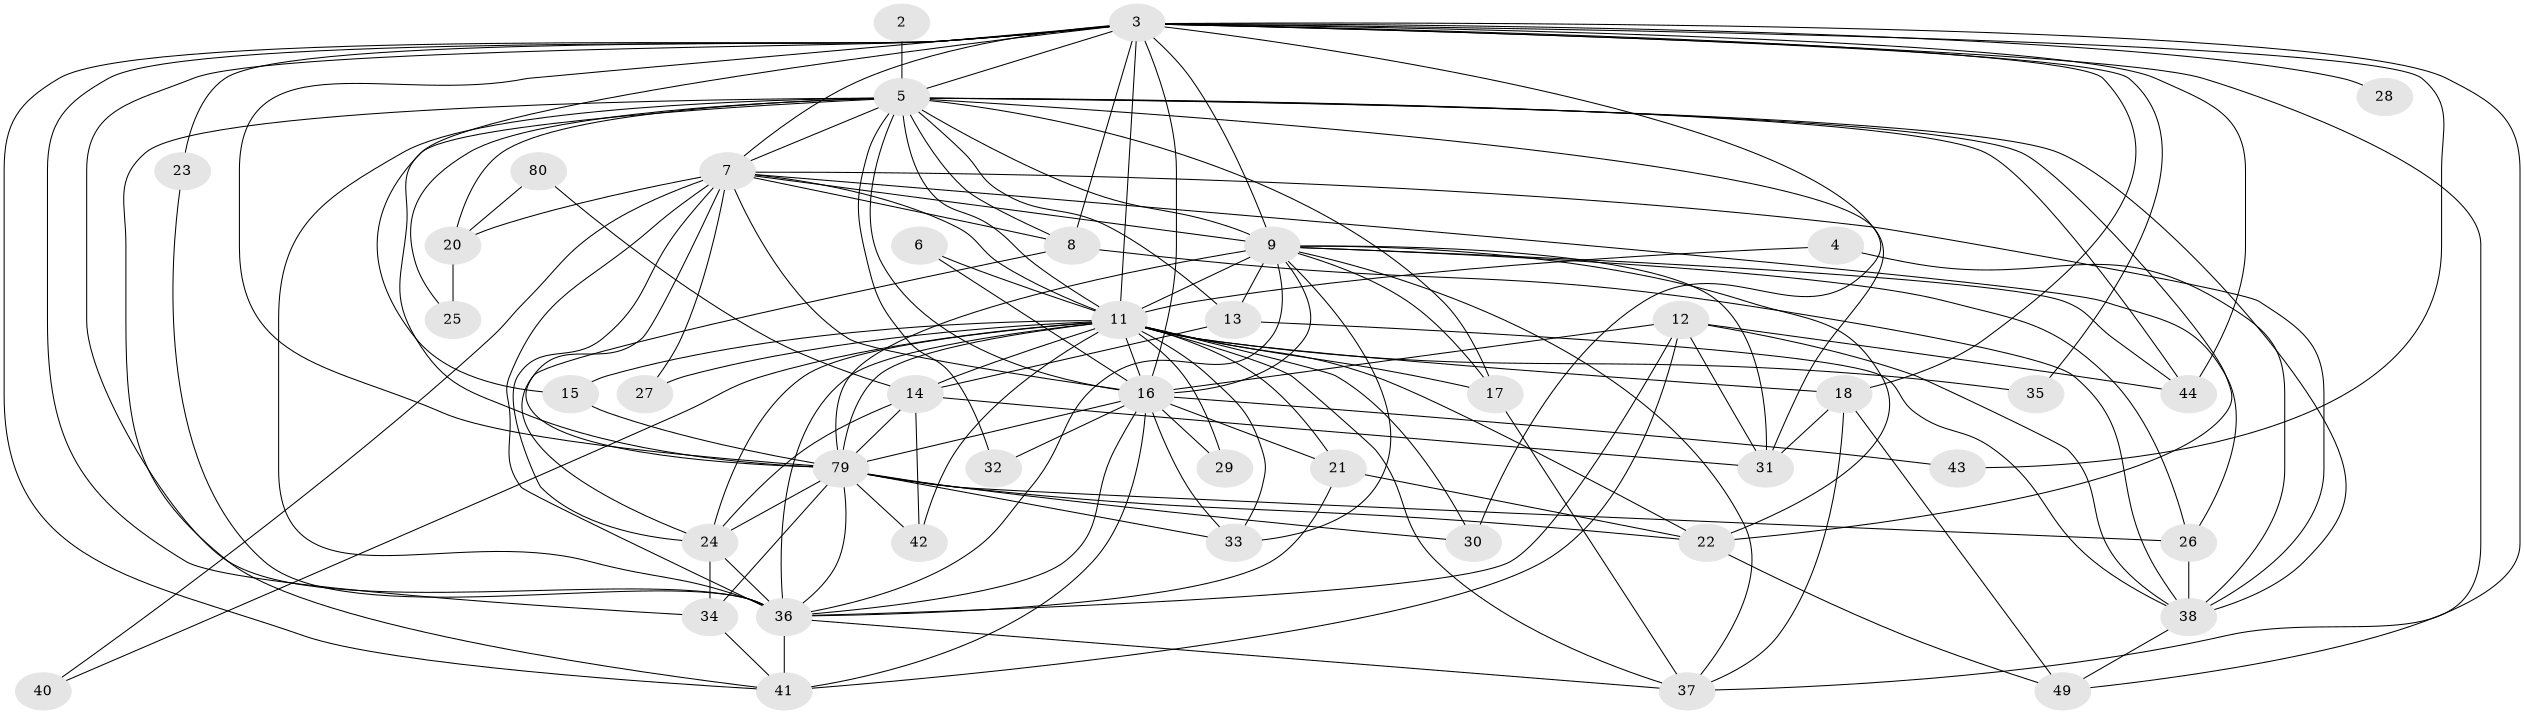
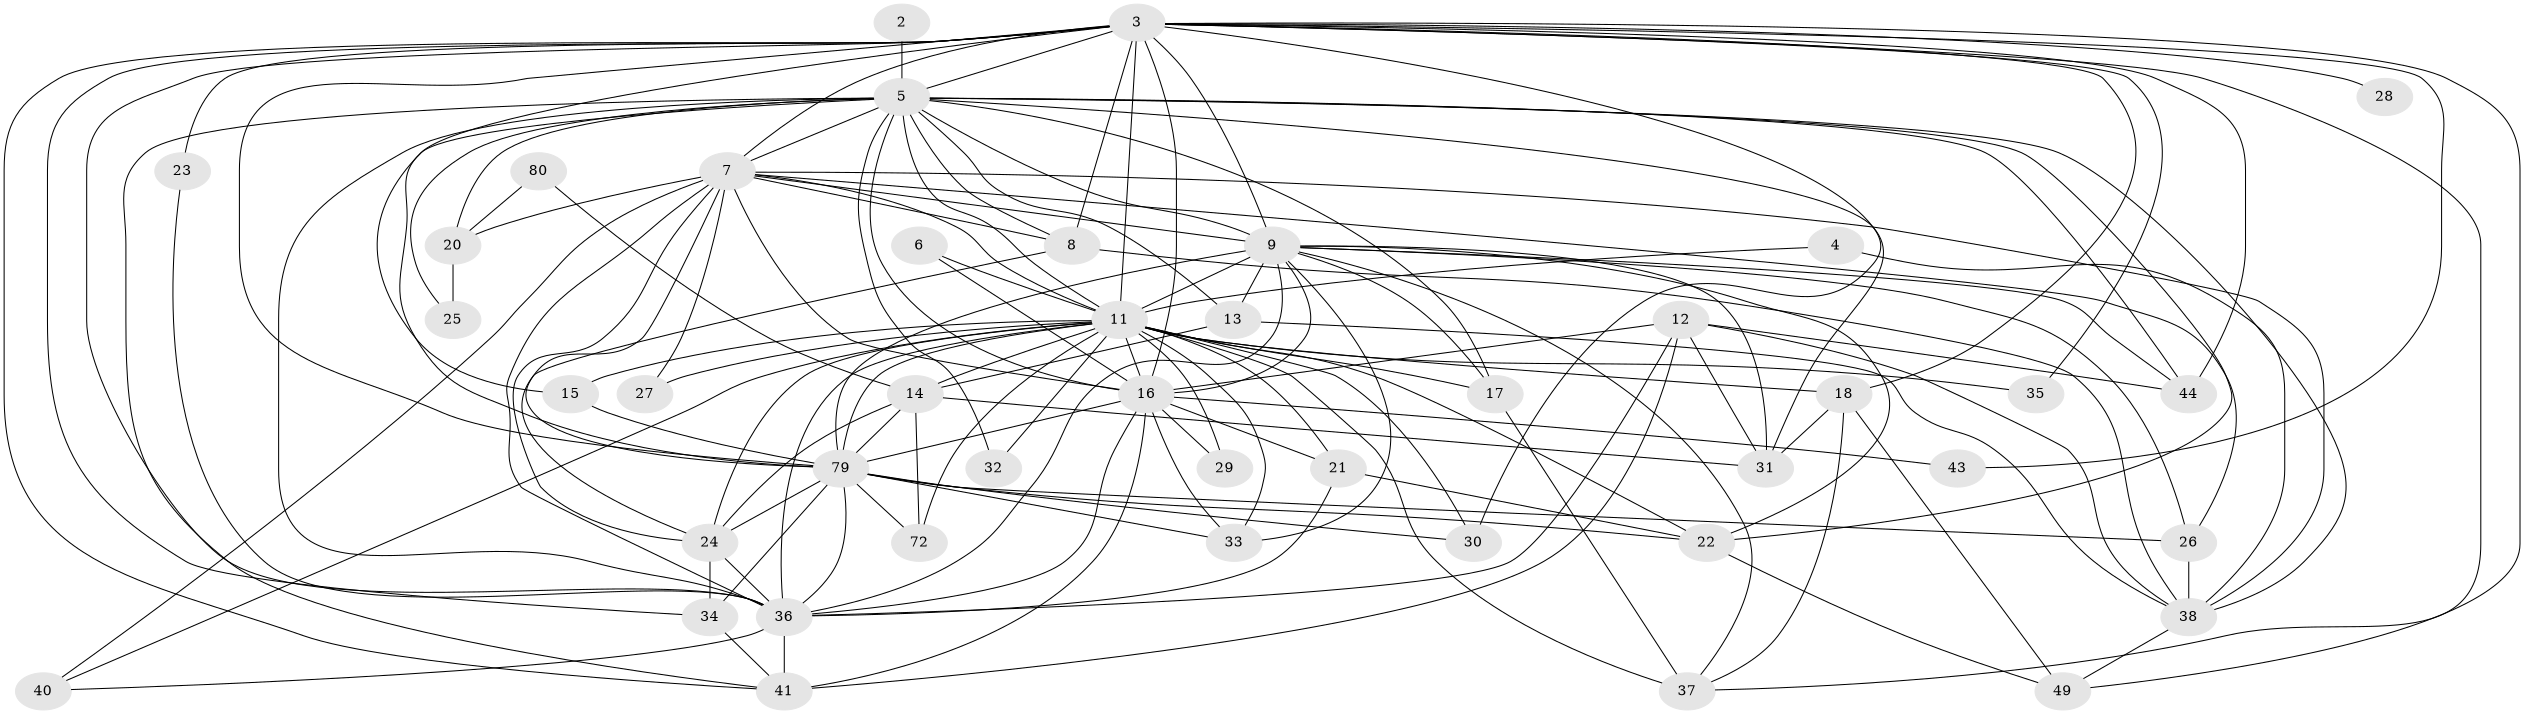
edge "16" -- "32": now "11" -- "32"
node "42": label "42" -> "72"
edge "36" -- "37": now "36" -- "40"
